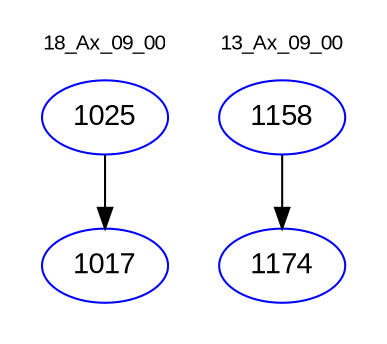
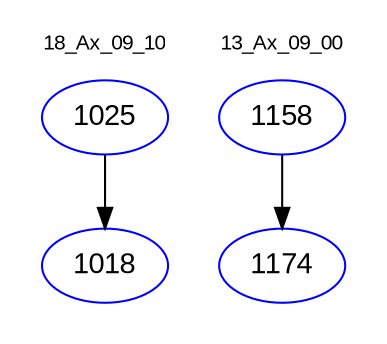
cluster "18_Ax_09_00": label "18_Ax_09_00" -> "18_Ax_09_10"
node "1017": label "1017" -> "1018"
